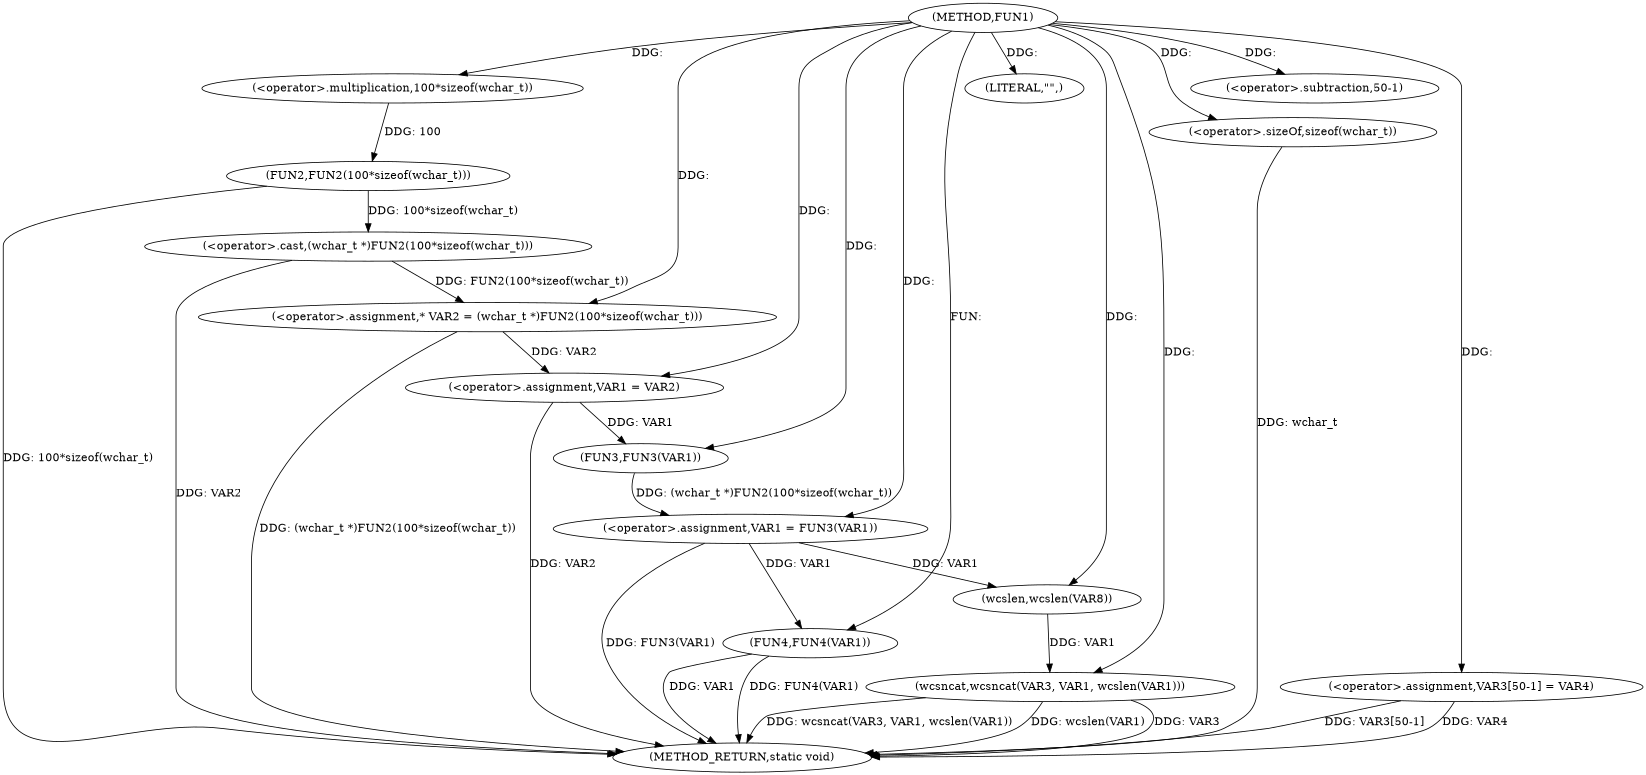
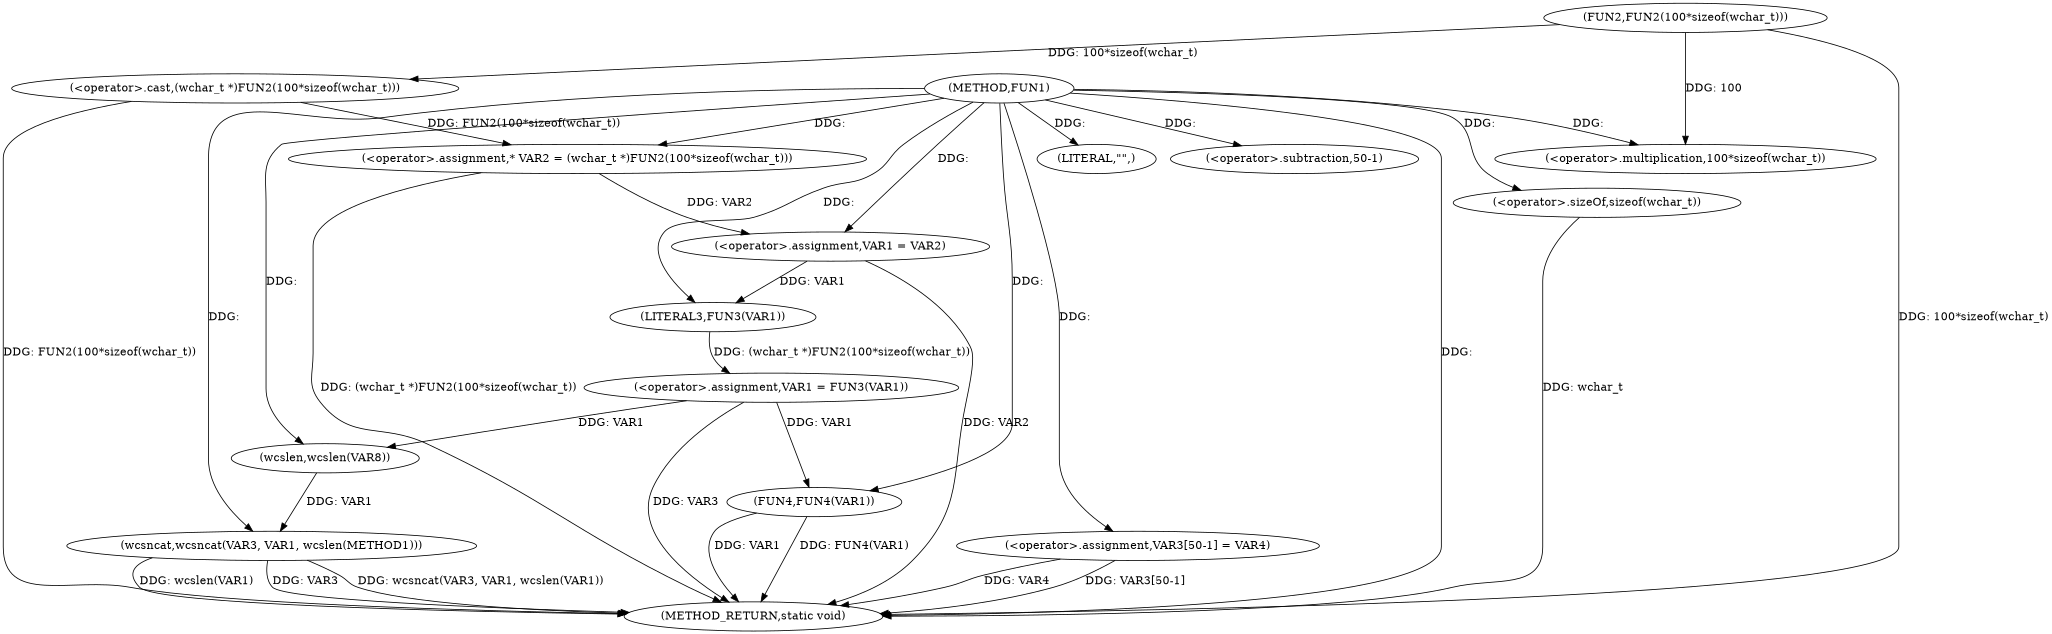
edge "(<operator>.multiplication,100*sizeof(wchar_t))" -> "(FUN2,FUN2(100*sizeof(wchar_t)))": reversed
edge "(METHOD,FUN1)" -> "(<operator>.assignment,VAR1 = FUN3(VAR1))": now "(METHOD,FUN1)" -> "(METHOD_RETURN,static void)"
edge "(METHOD,FUN1)" -> "(FUN4,FUN4(VAR1))": label "FUN: " -> "DDG: "
node "(FUN3,FUN3(VAR1))": label "(FUN3,FUN3(VAR1))" -> "(LITERAL3,FUN3(VAR1))"
edge "(<operator>.cast,(wchar_t *)FUN2(100*sizeof(wchar_t)))" -> "(METHOD_RETURN,static void)": label "DDG: VAR2" -> "DDG: FUN2(100*sizeof(wchar_t))"
edge "(<operator>.assignment,VAR1 = FUN3(VAR1))" -> "(METHOD_RETURN,static void)": label "DDG: FUN3(VAR1)" -> "DDG: VAR3"
node "(wcsncat,wcsncat(VAR3, VAR1, wcslen(VAR1)))": label "(wcsncat,wcsncat(VAR3, VAR1, wcslen(VAR1)))" -> "(wcsncat,wcsncat(VAR3, VAR1, wcslen(METHOD1)))"
